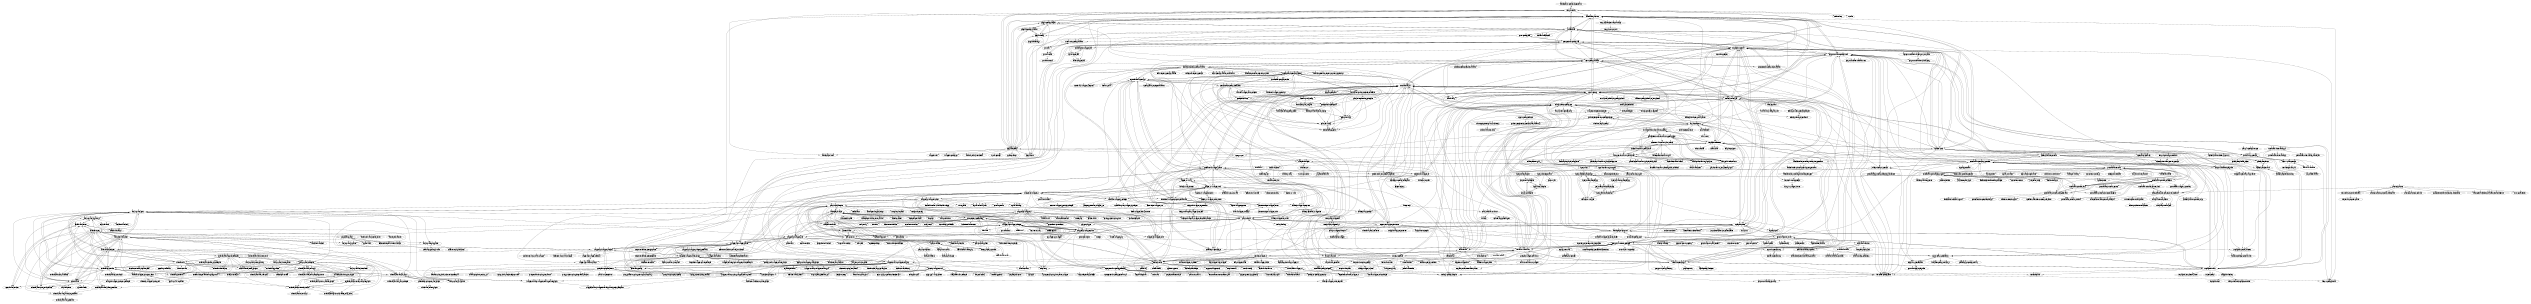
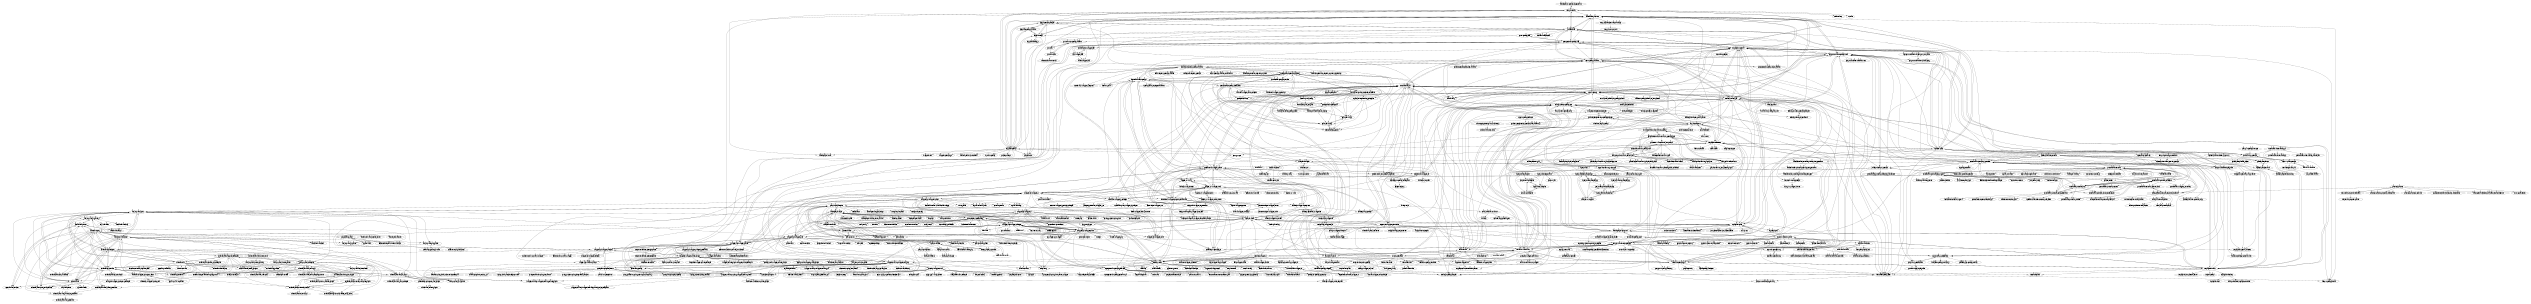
node "Azure/autorest.cli": label "Azure/autorest.cli" -> "Masterminds/autorest.cli"
